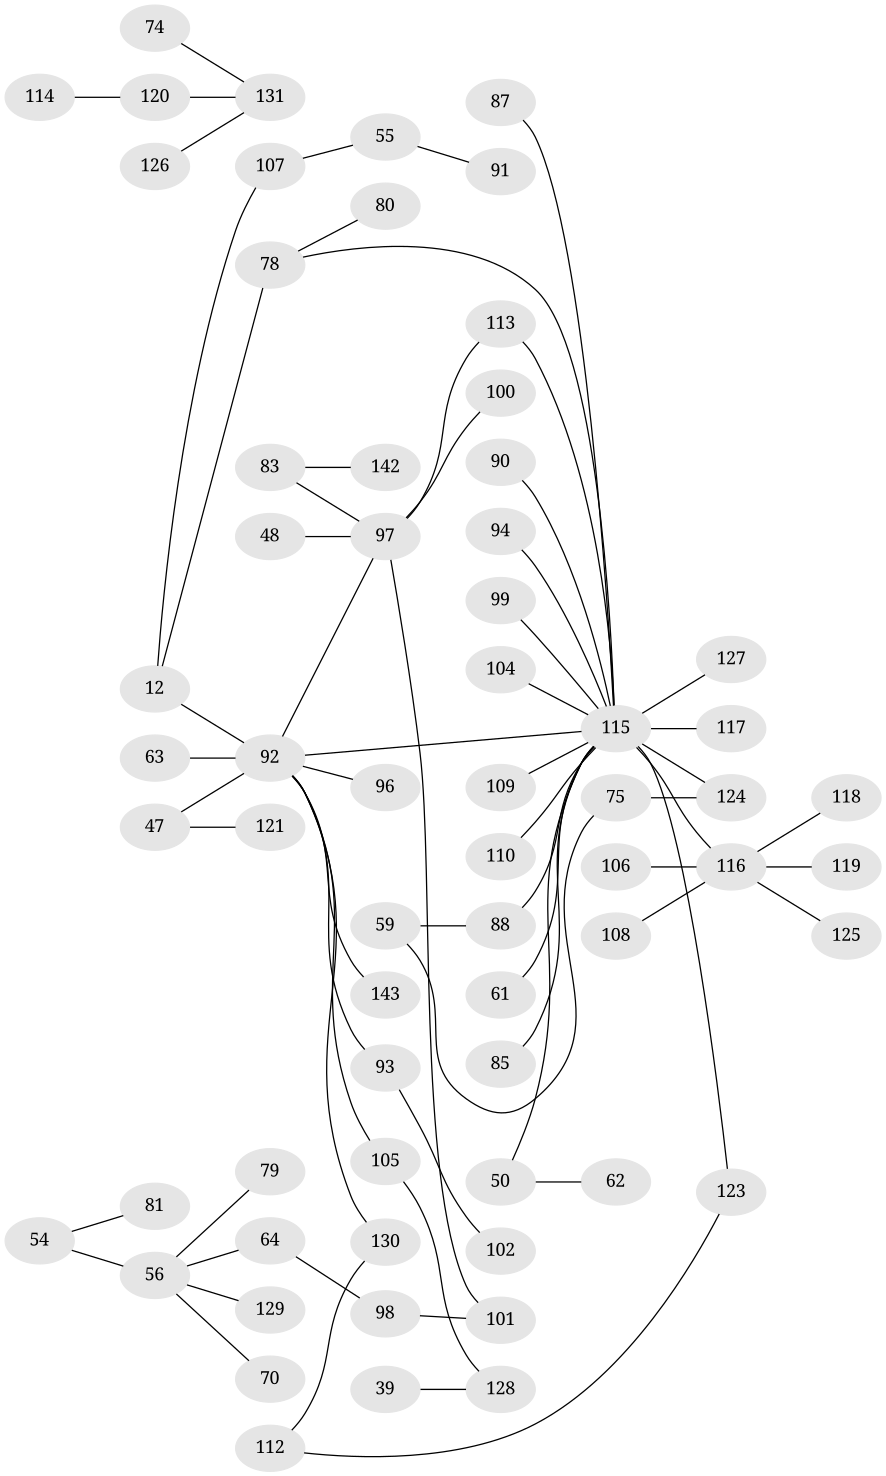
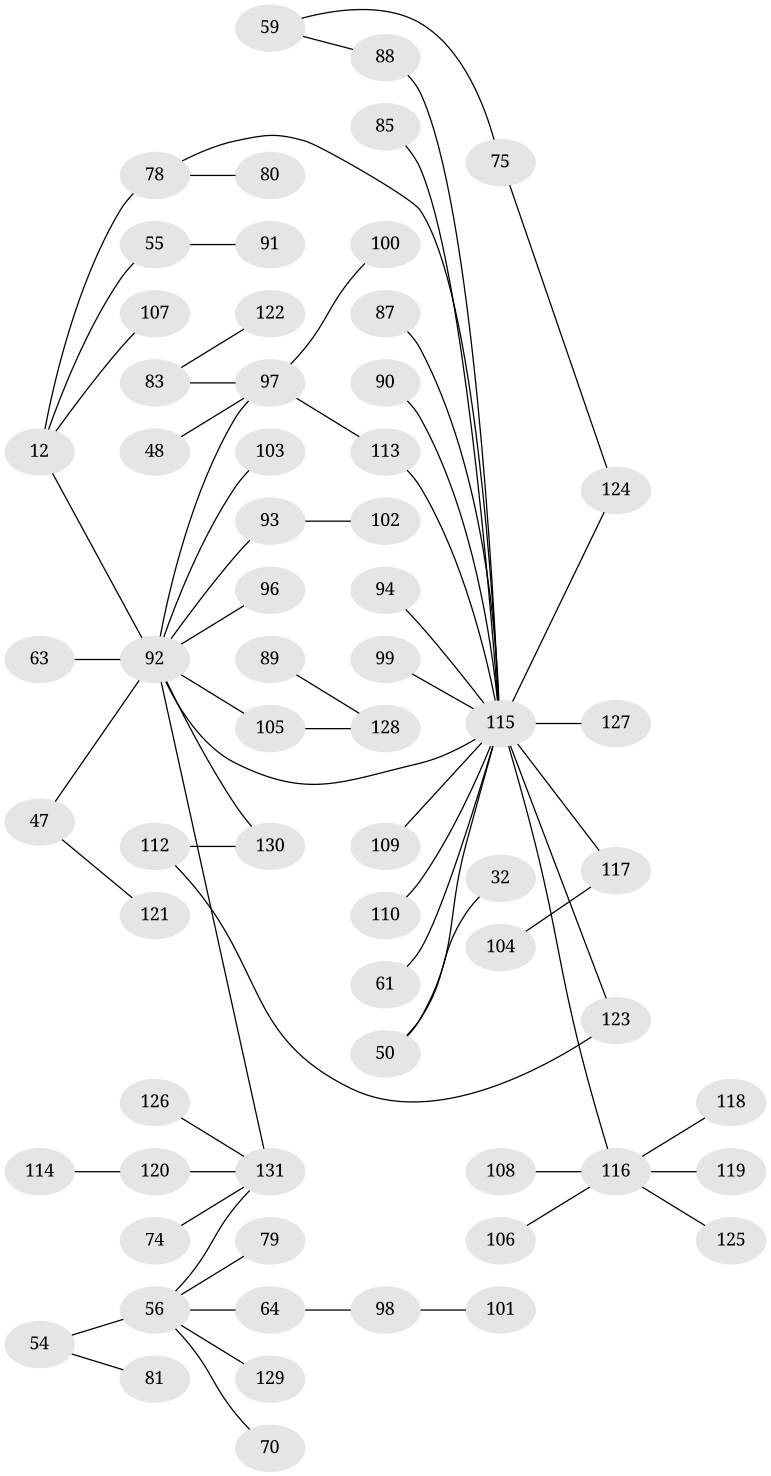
edge "55" -- "107": now "55" -- "12"
node "142": label "142" -> "122"
edge "104" -- "115": now "104" -- "117"
edge "97" -- "101": removed
edge "92" -- "131": added
node "143": label "143" -> "103"
node "62": label "62" -> "32"
edge "131" -- "56": added
node "39": label "39" -> "89"
